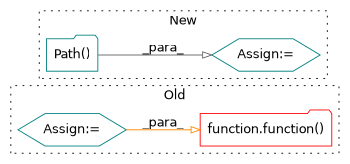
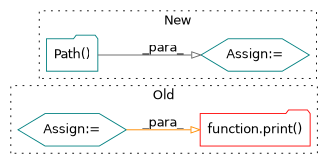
node "function.function()": label "function.function()" -> "function.print()"
